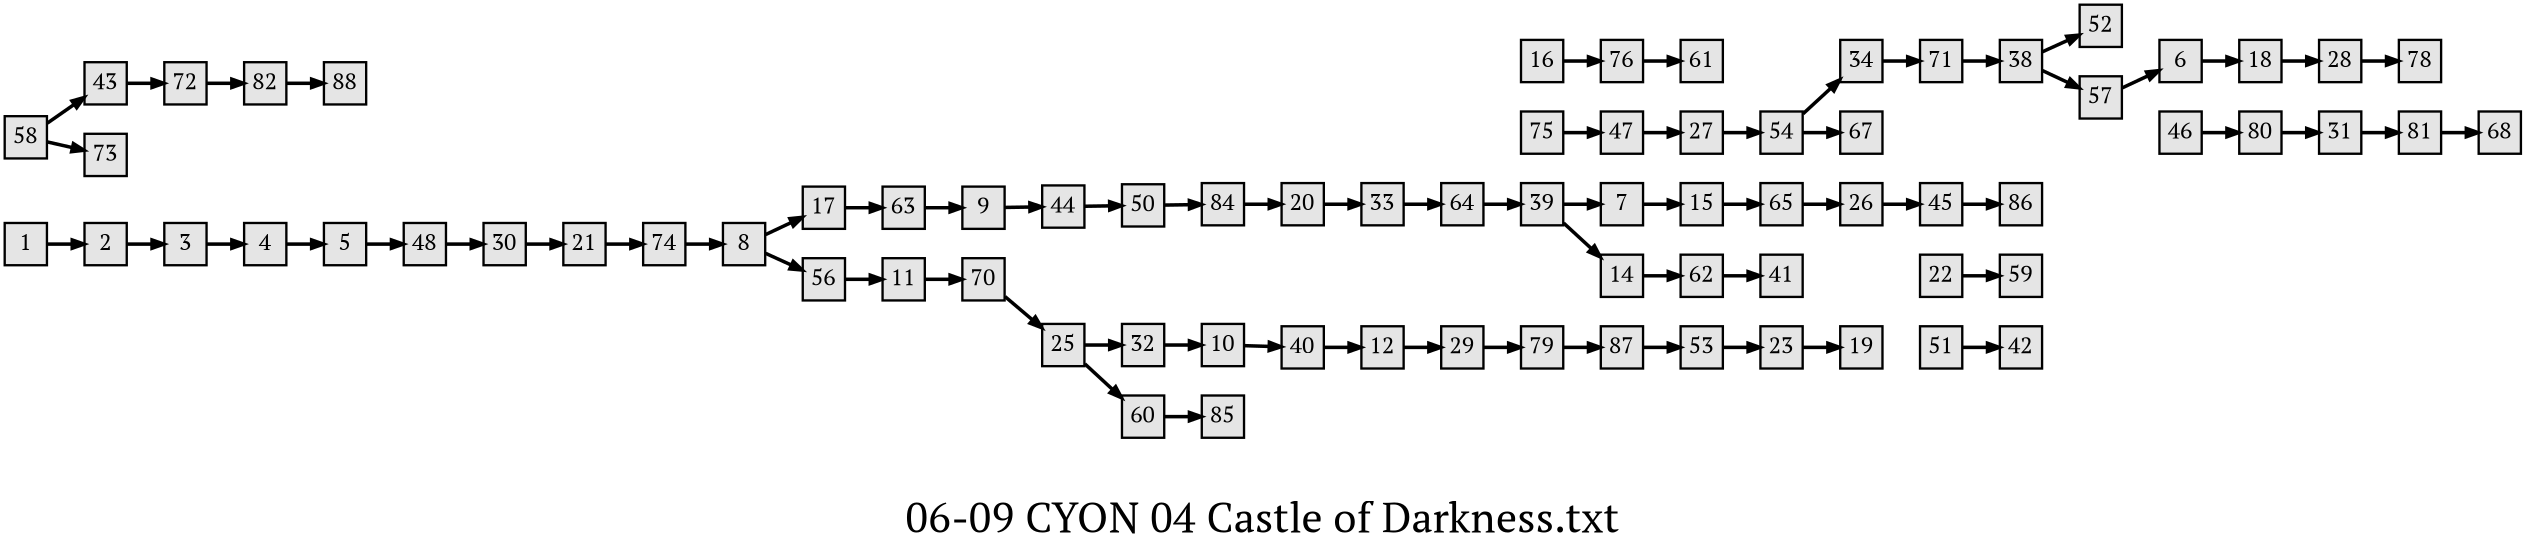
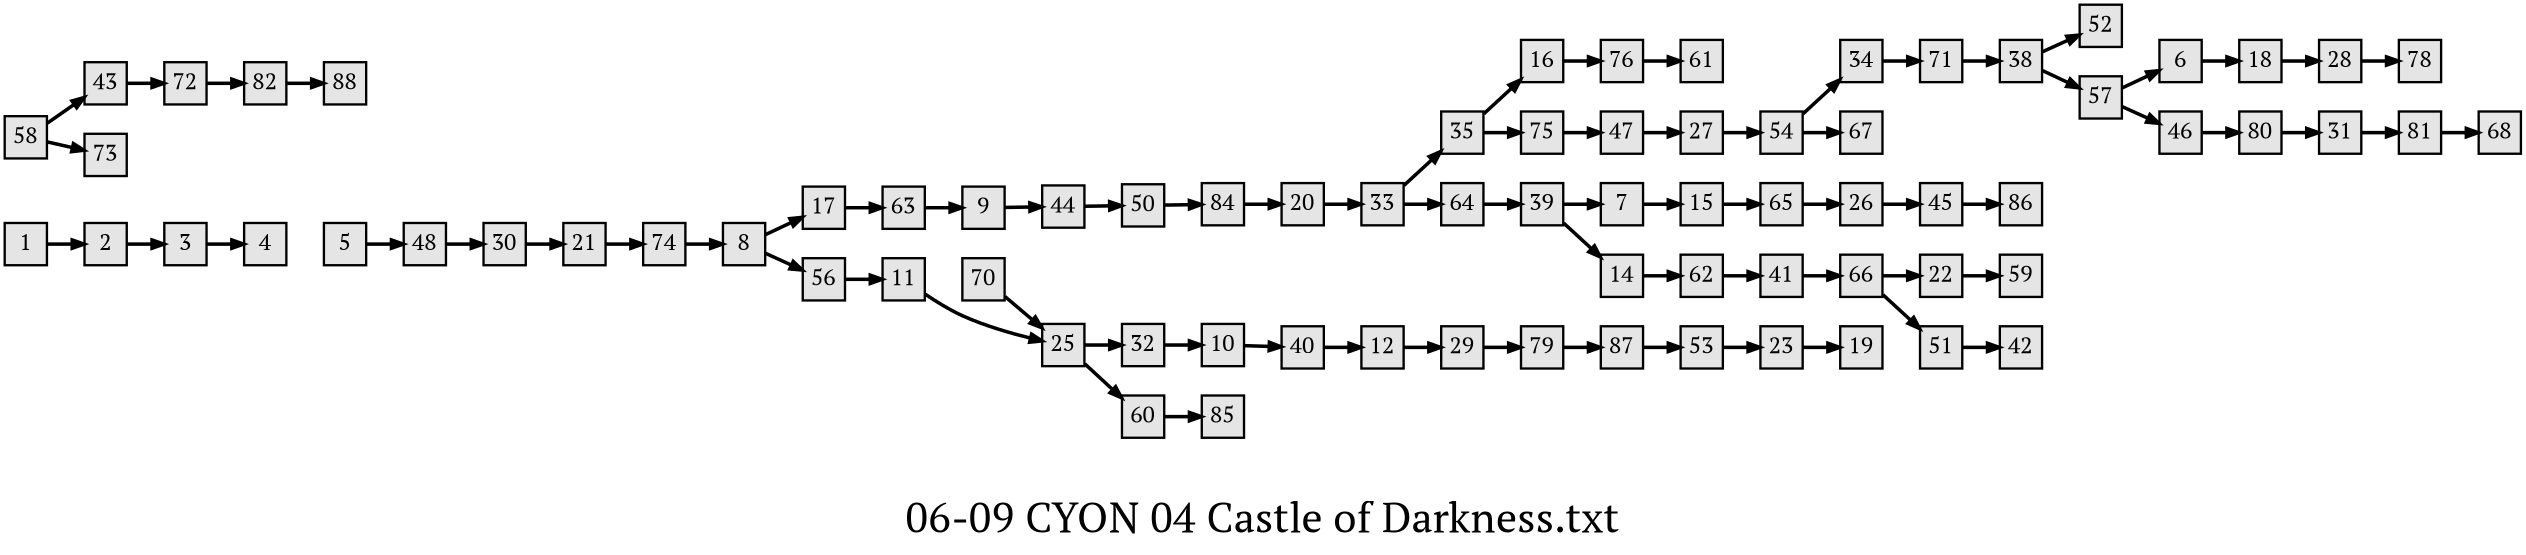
edge "57" -> "46": added
node "35": added
edge "4" -> "5": removed
node "66": added
edge "11" -> "70": now "11" -> "25"
